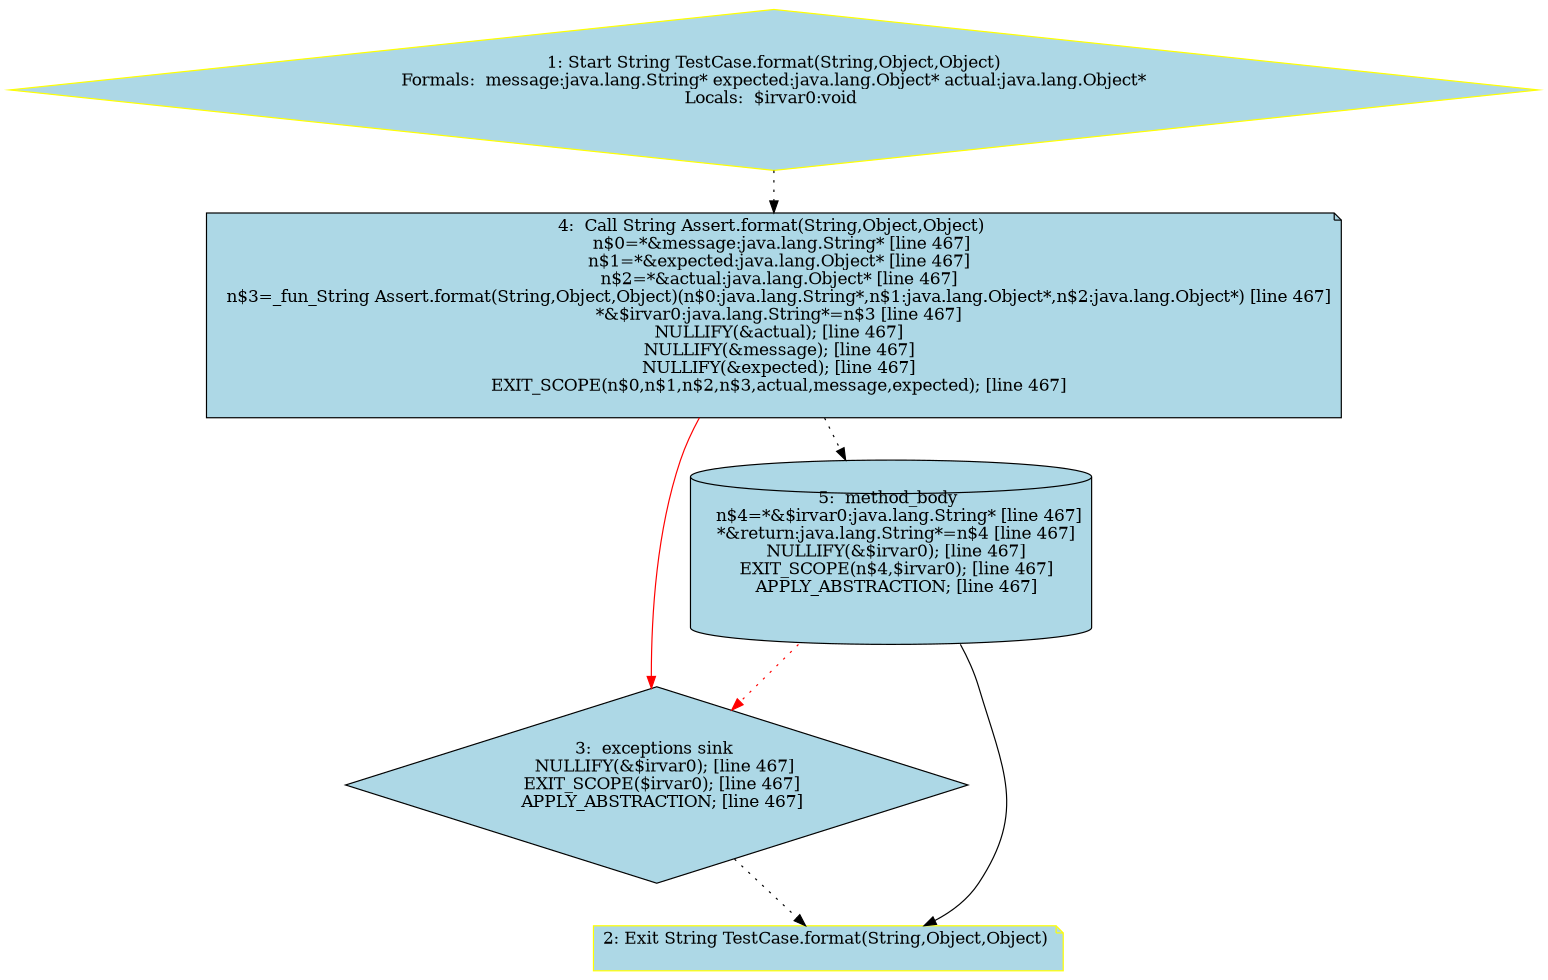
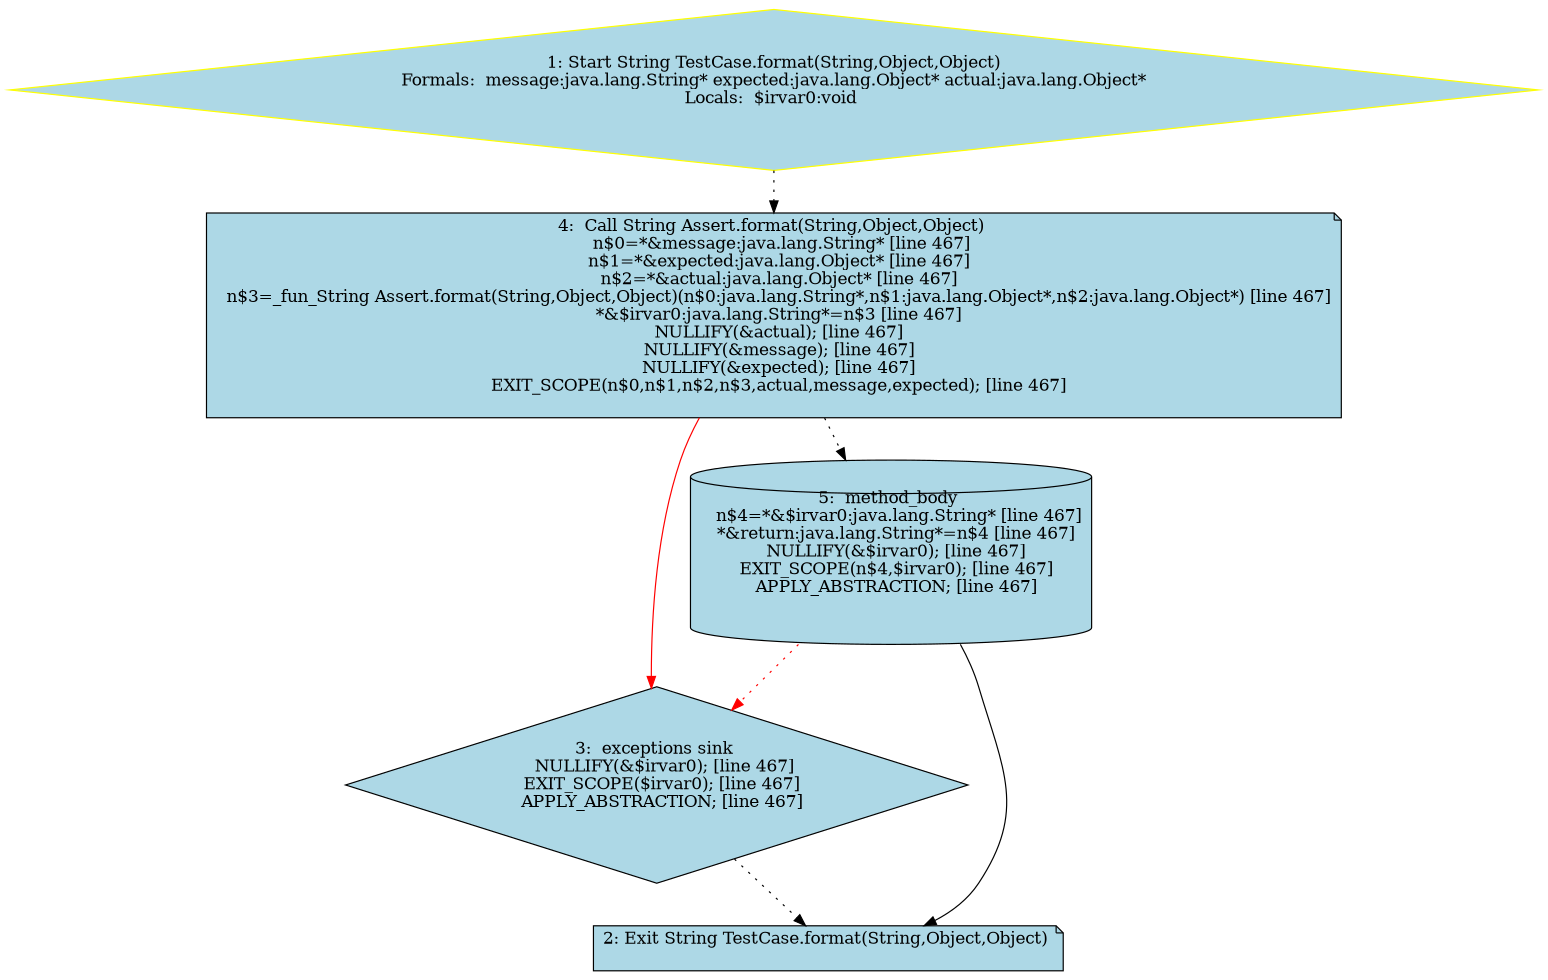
node "2: Exit String TestCase.format(String,Object,Object)": color yellow -> black
